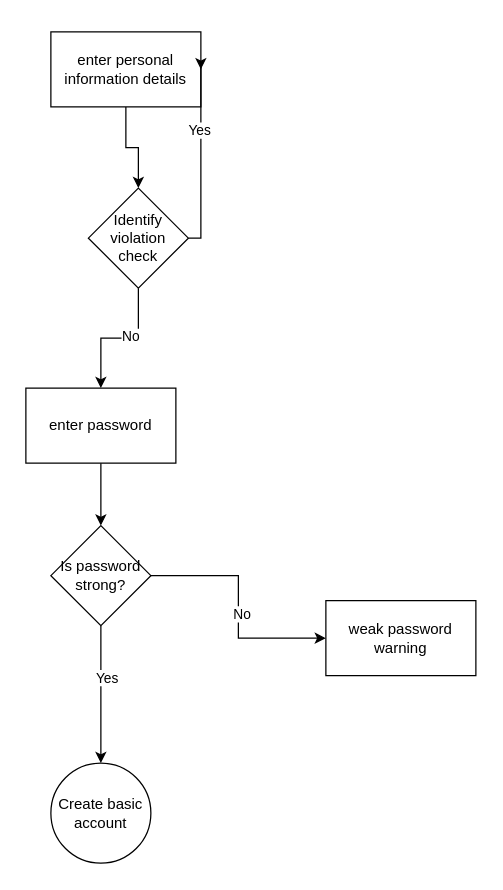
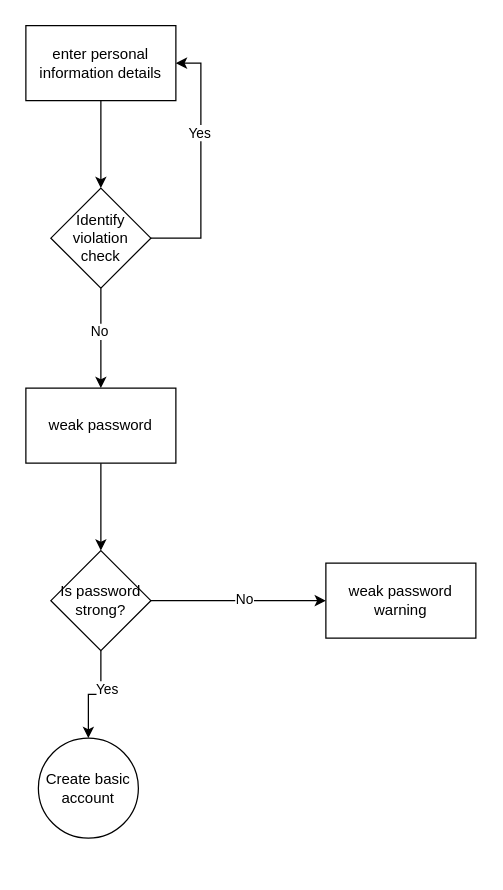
node "enter personal information details": moved (126, 69) -> (101, 63)
node "Identify violation check": moved (138, 238) -> (101, 238)
node "enter password": label "enter password" -> "weak password"
node "Is password strong?": moved (101, 576) -> (101, 601)
node "weak password warning": moved (401, 638) -> (401, 601)
node "Create basic account": moved (101, 813) -> (88, 788)
